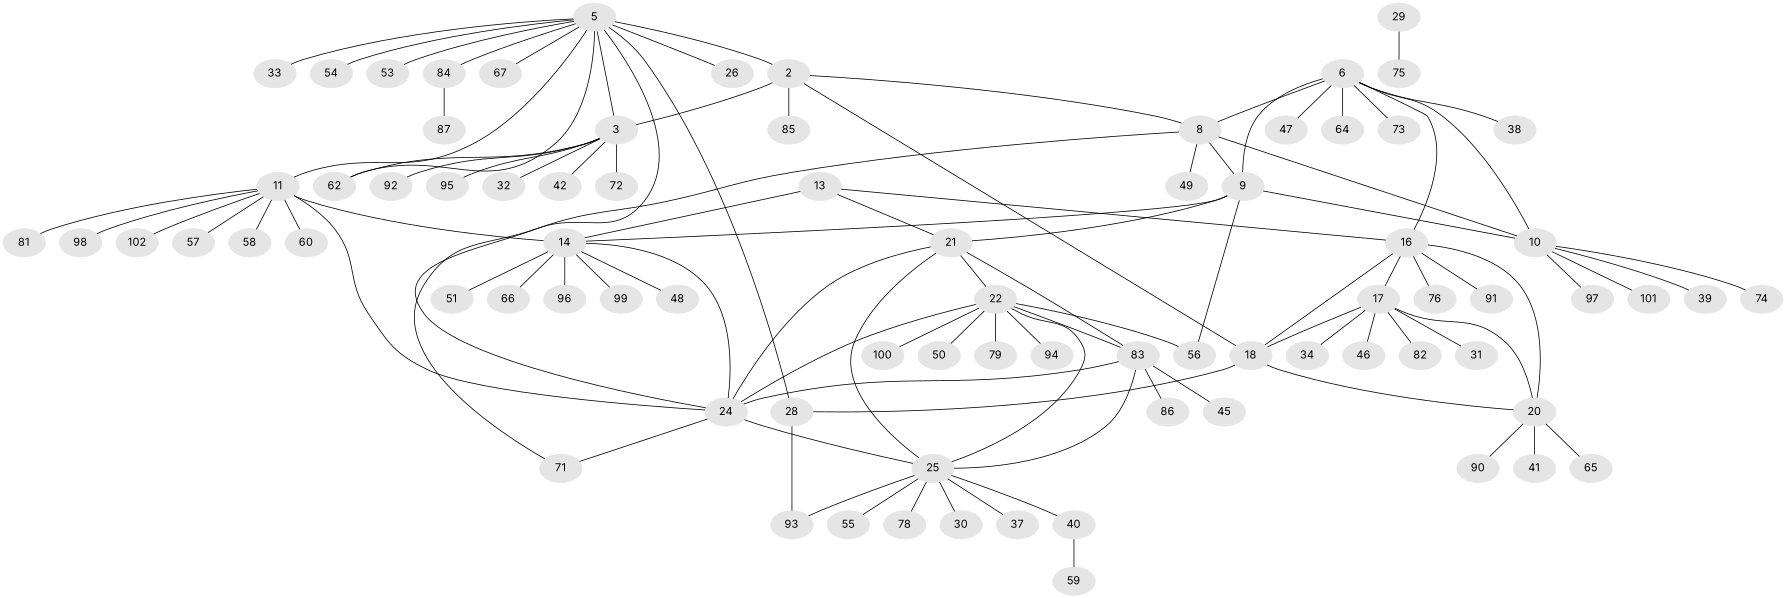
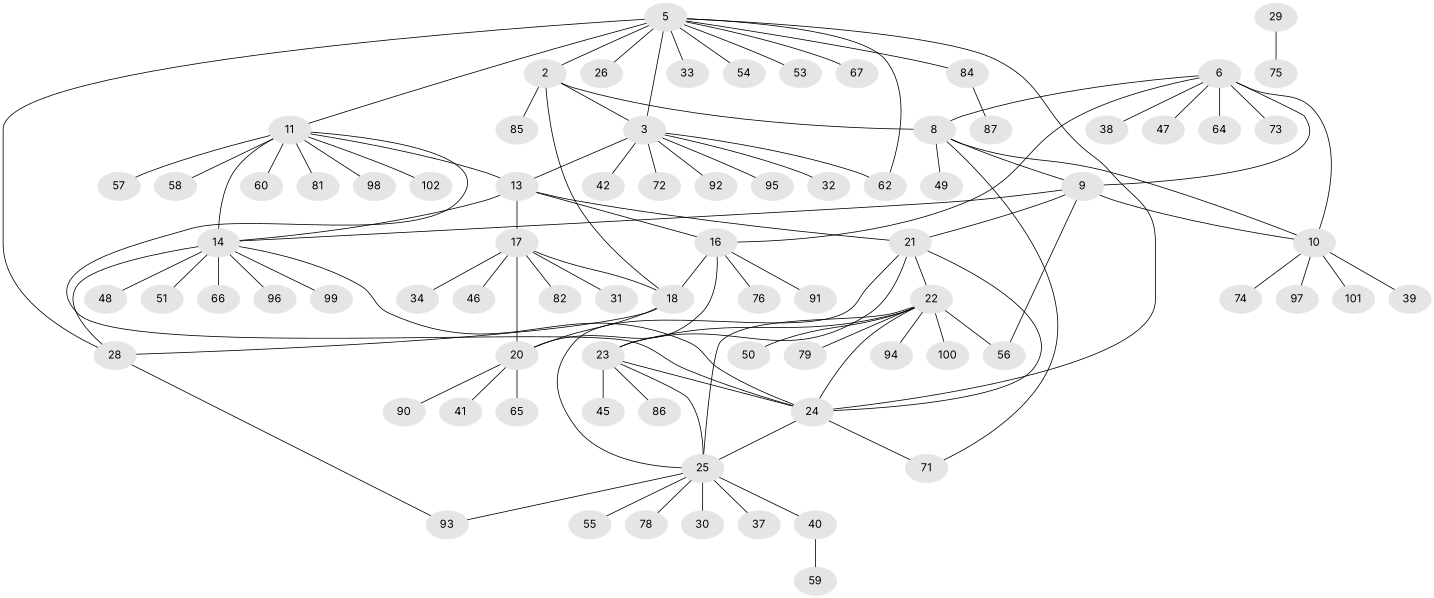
edge "11" -- "13": added
edge "3" -- "13": added
edge "14" -- "28": added
edge "16" -- "17": now "13" -- "17"
node "83": label "83" -> "23"
